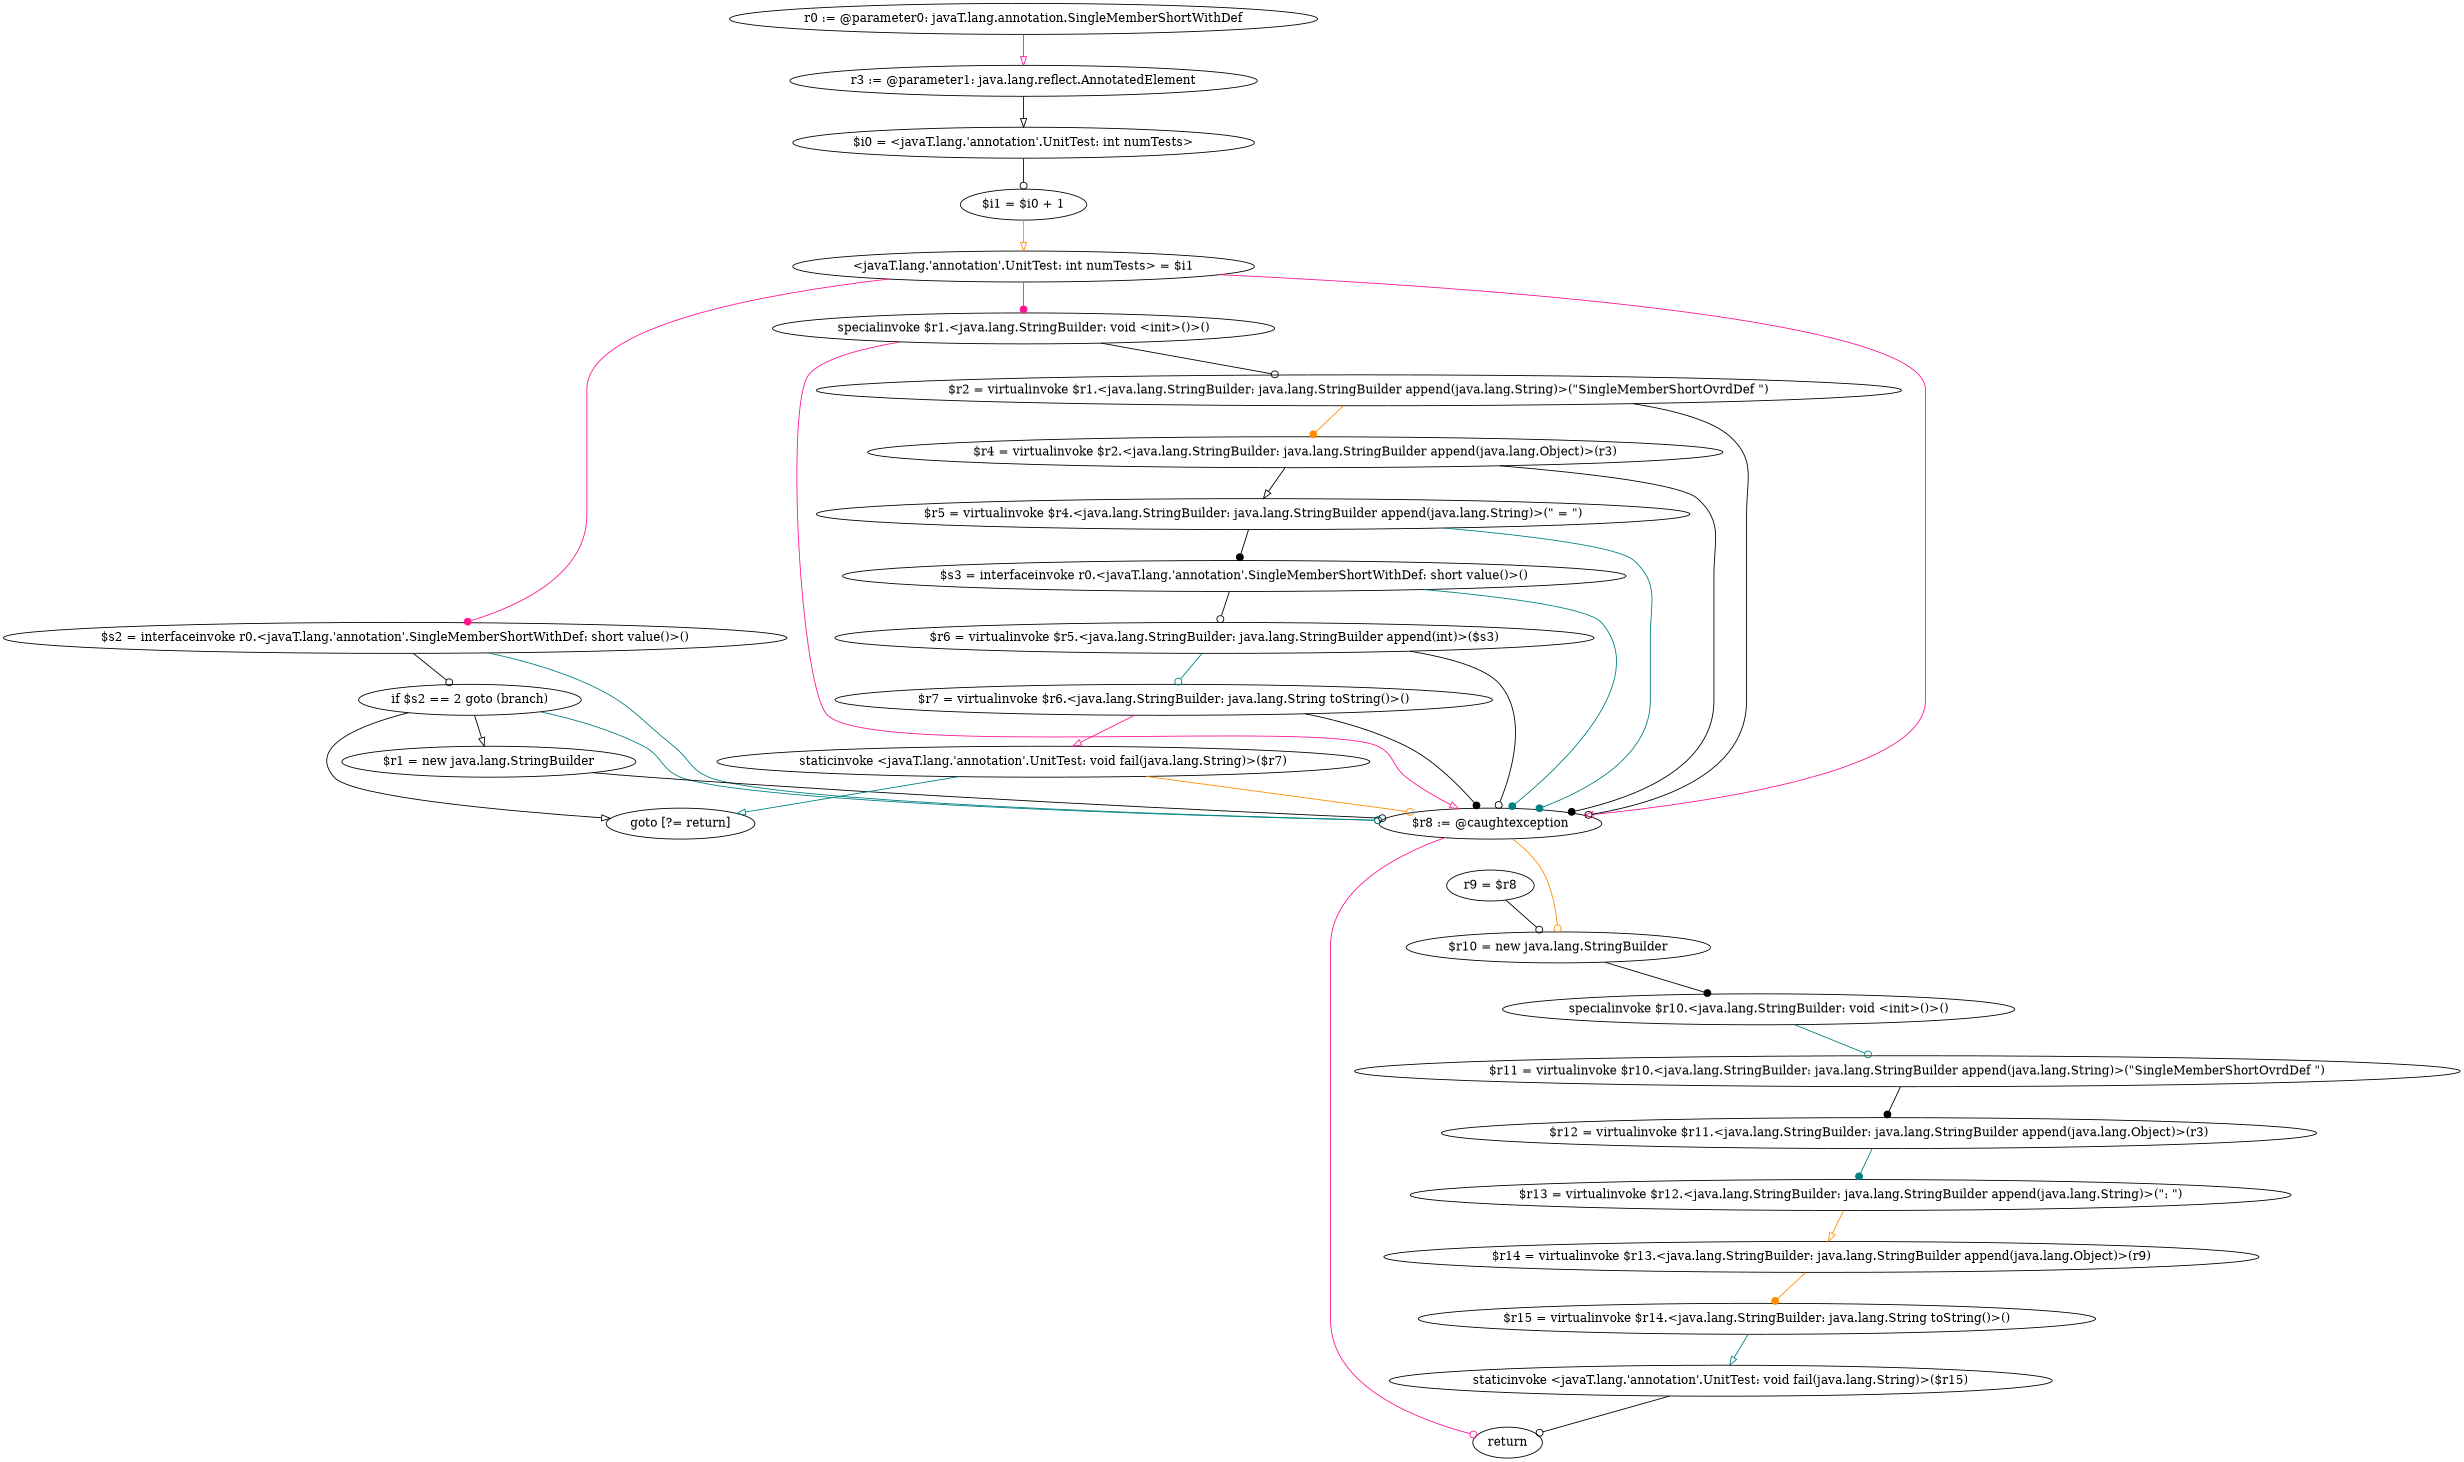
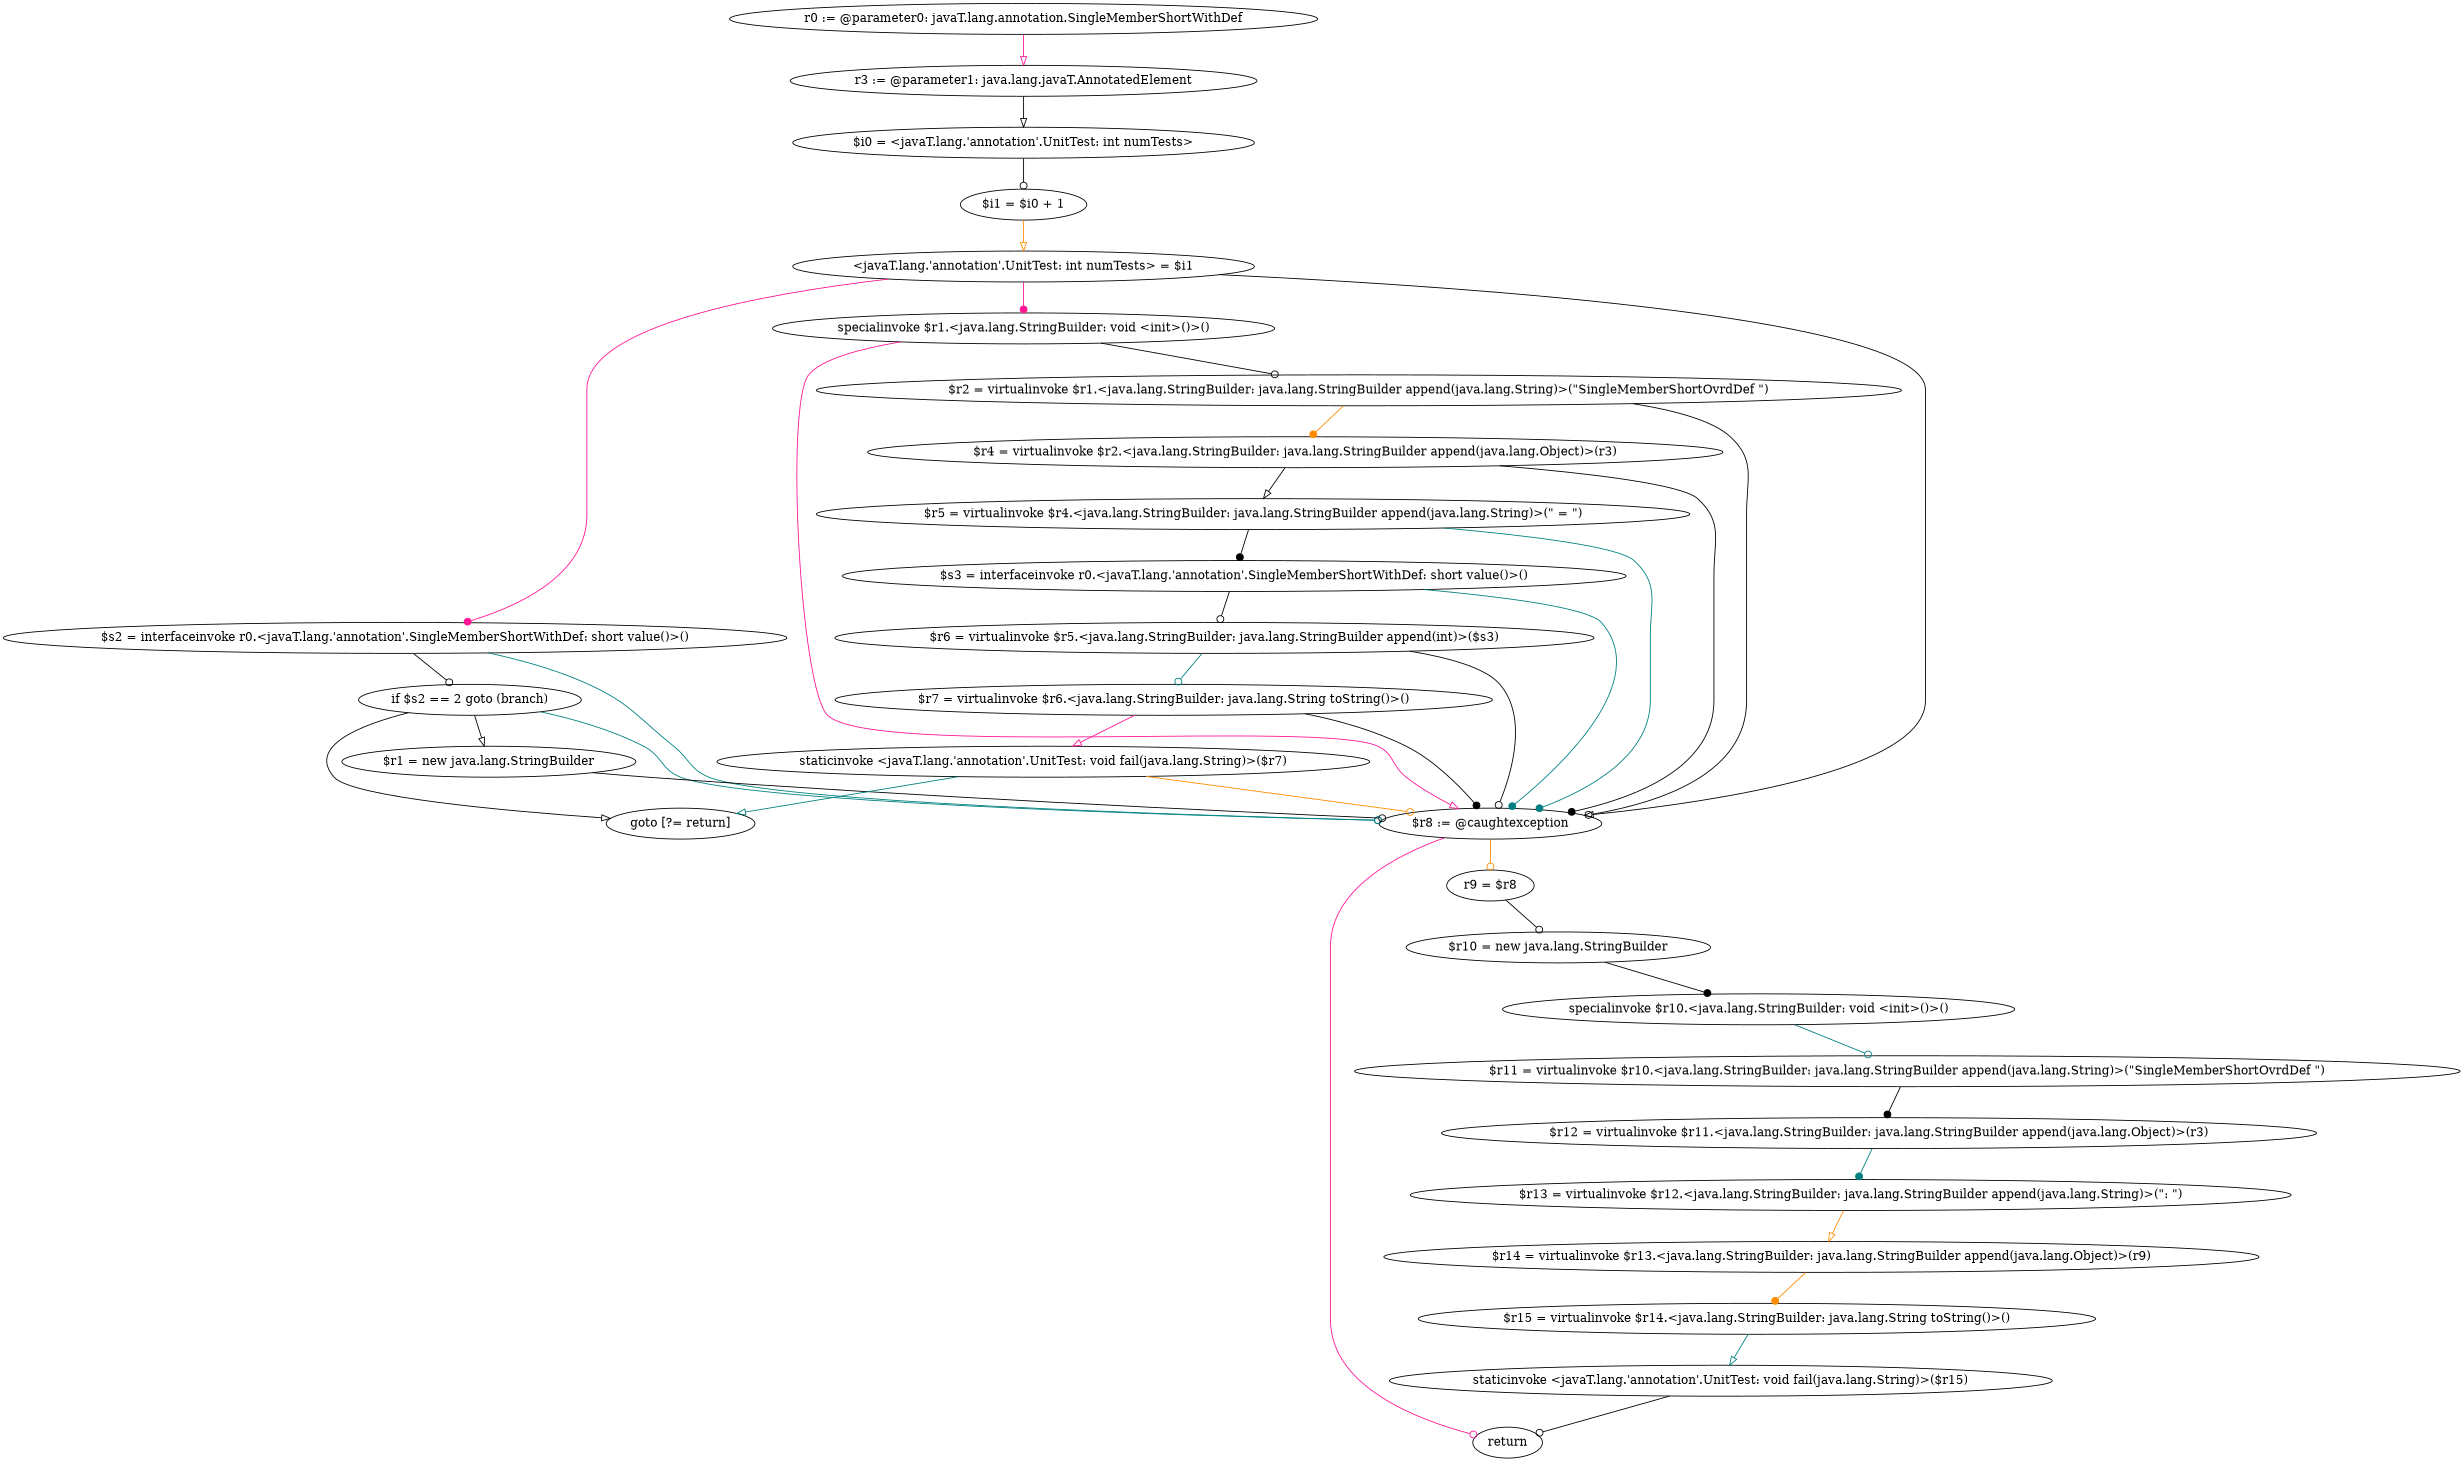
node "r3 := @parameter1: java.lang.reflect.AnnotatedElement": label "r3 := @parameter1: java.lang.reflect.AnnotatedElement" -> "r3 := @parameter1: java.lang.javaT.AnnotatedElement"
edge "<javaT.lang.'annotation'.UnitTest: int numTests> = $i1" -> "$r8 := @caughtexception": color deeppink -> black
edge "$r8 := @caughtexception" -> "$r10 = new java.lang.StringBuilder": now "$r8 := @caughtexception" -> "r9 = $r8"
